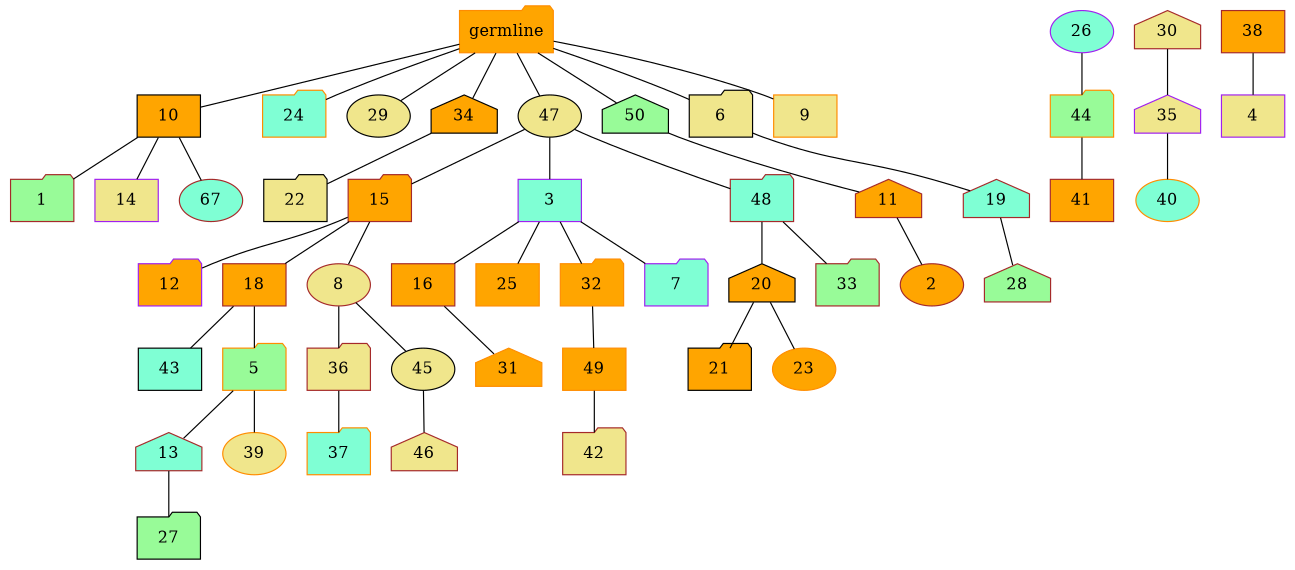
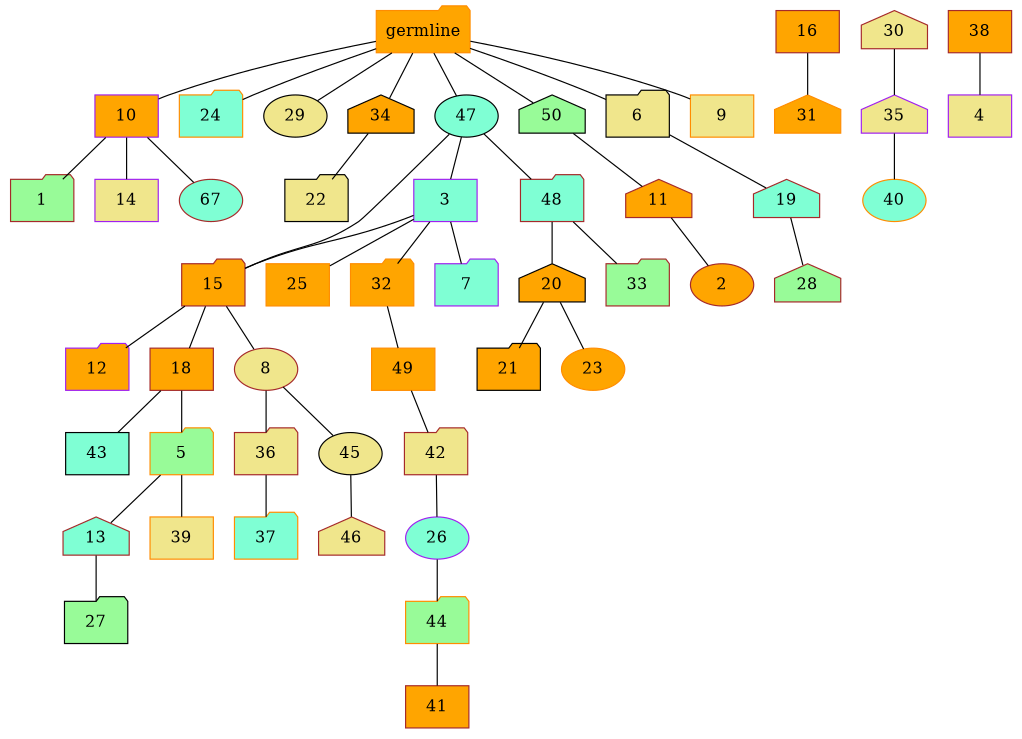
node "10": color black -> purple
node "47": fillcolor khaki -> aquamarine
edge "3" -- "16": now "3" -- "15"
node "39": shape ellipse -> box
edge "42" -- "26": added
